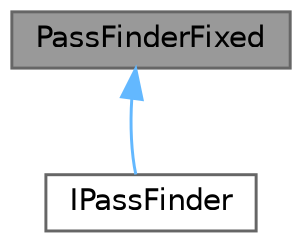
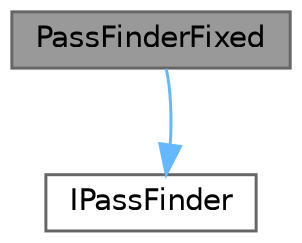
edge "IPassFinder" -> "PassFinderFixed": reversed
